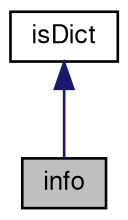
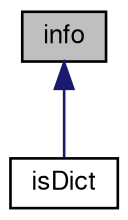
edge "info" -> "isDict": reversed
